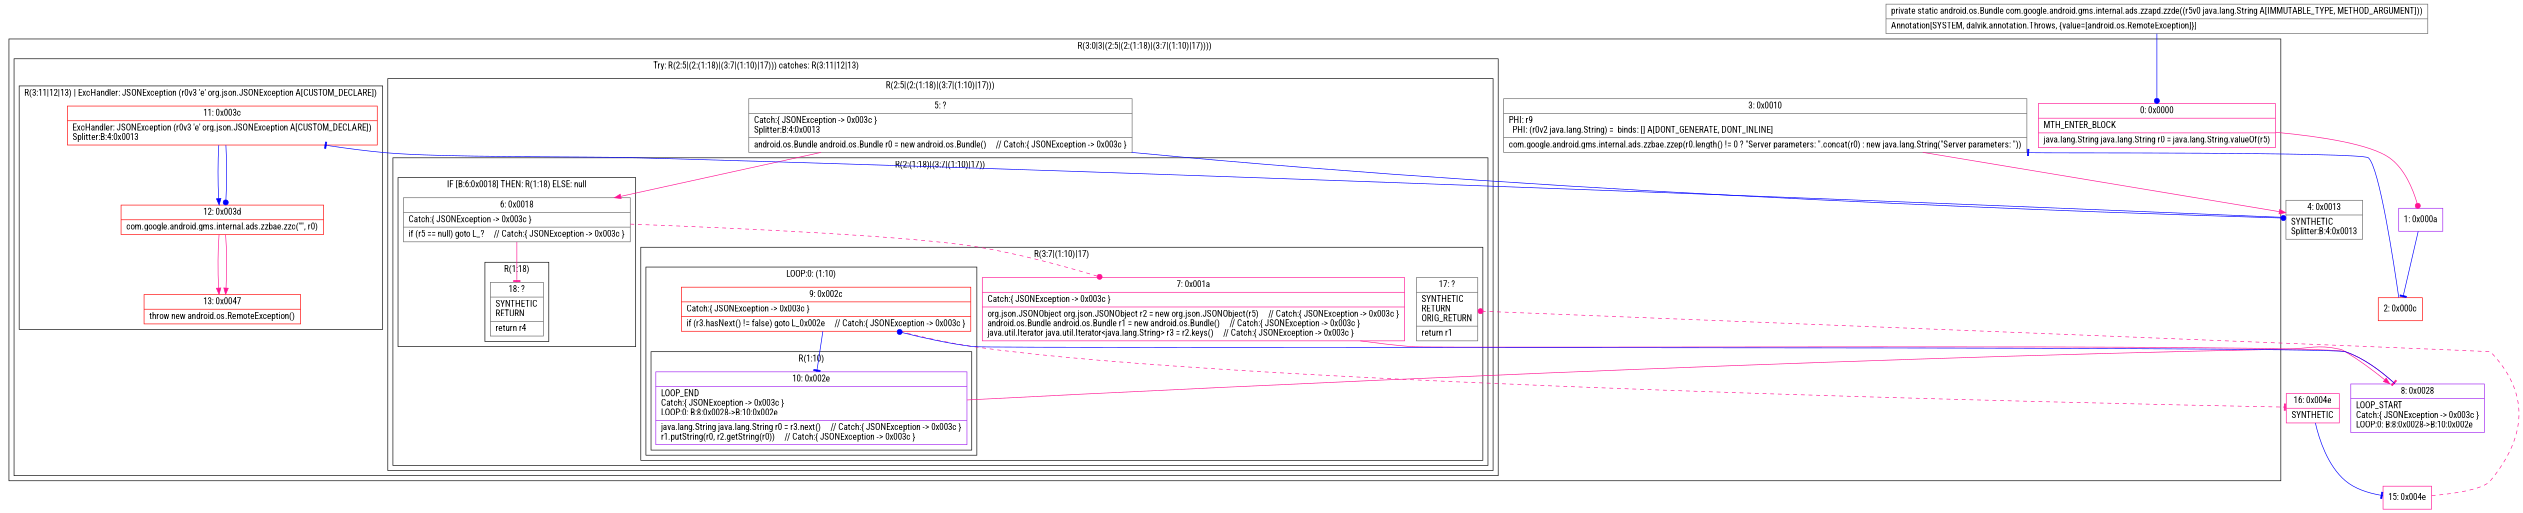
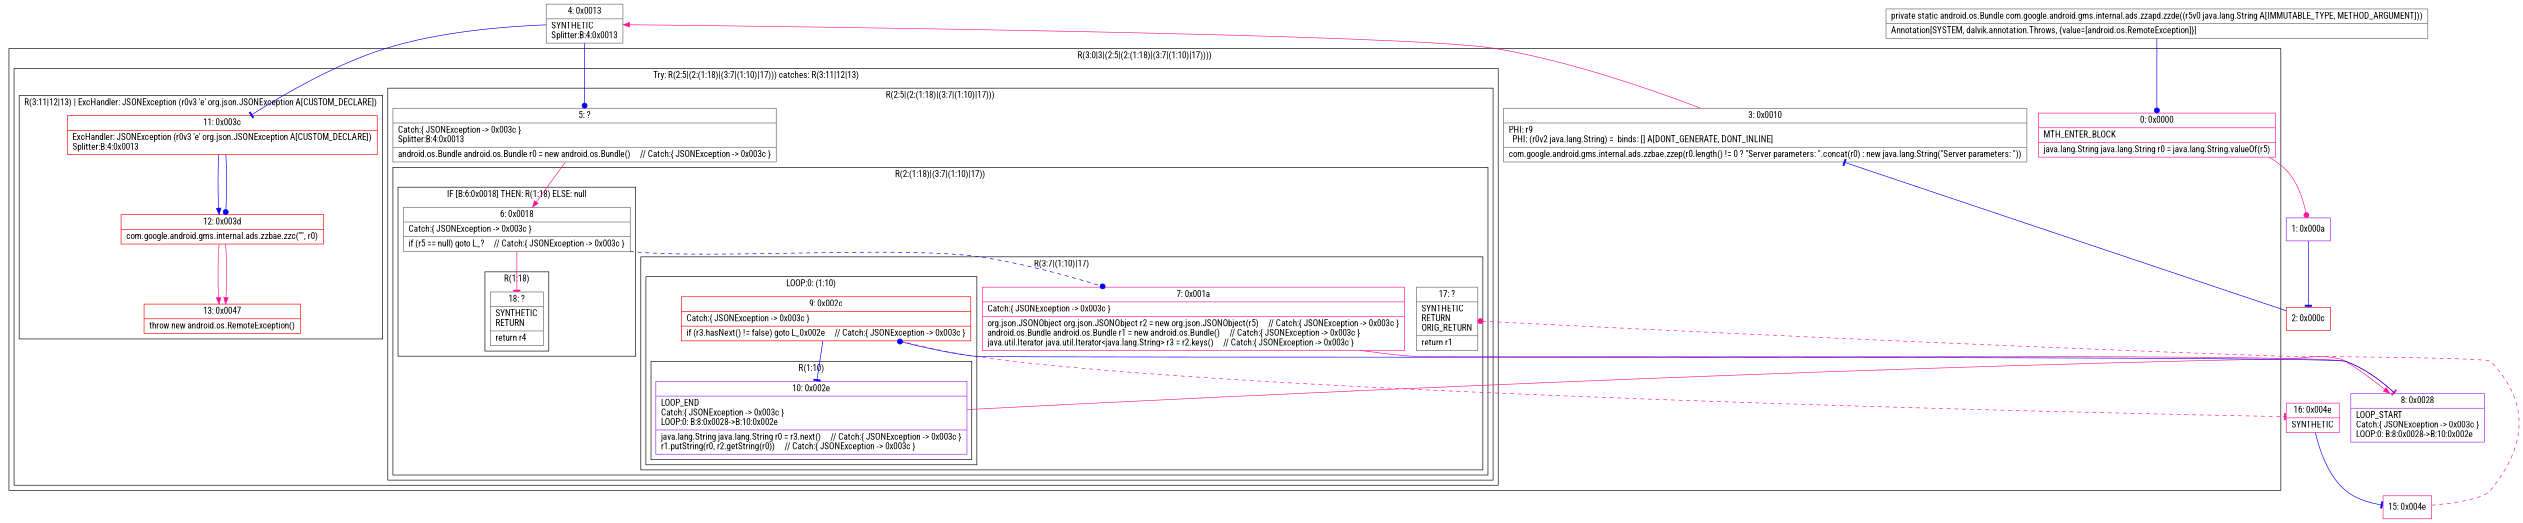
edge "5: ?" -> "4: 0x0013": reversed
edge "6: 0x0018" -> "7: 0x001a": color deeppink -> blue
